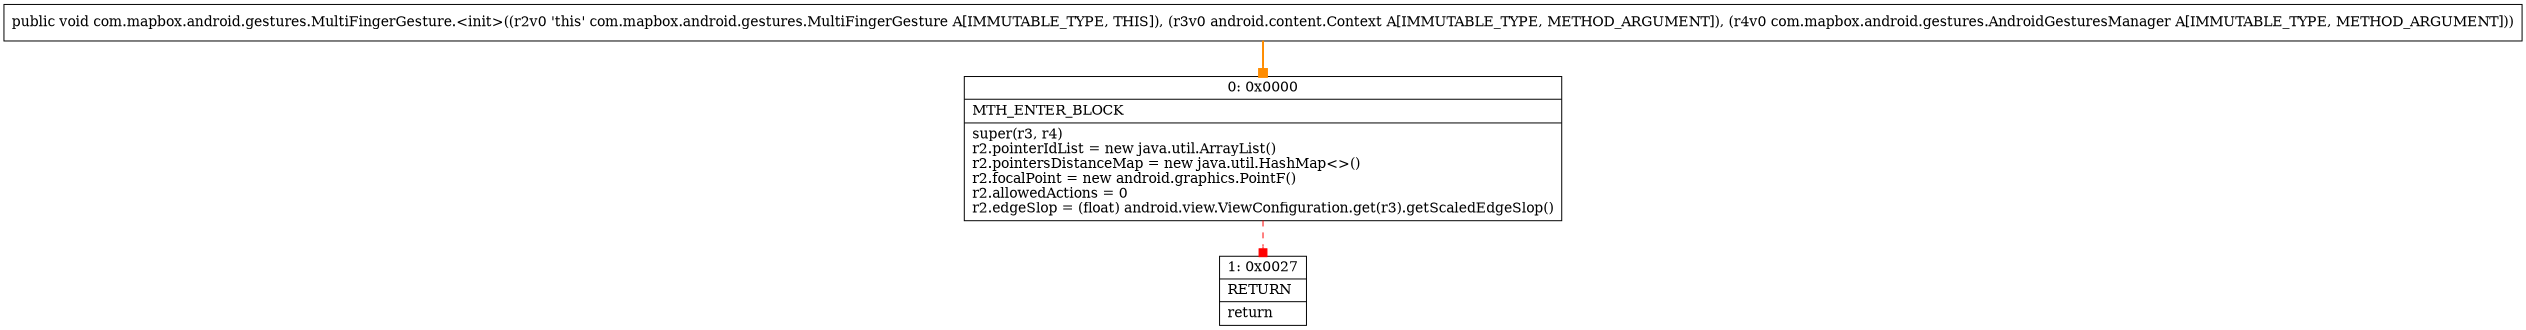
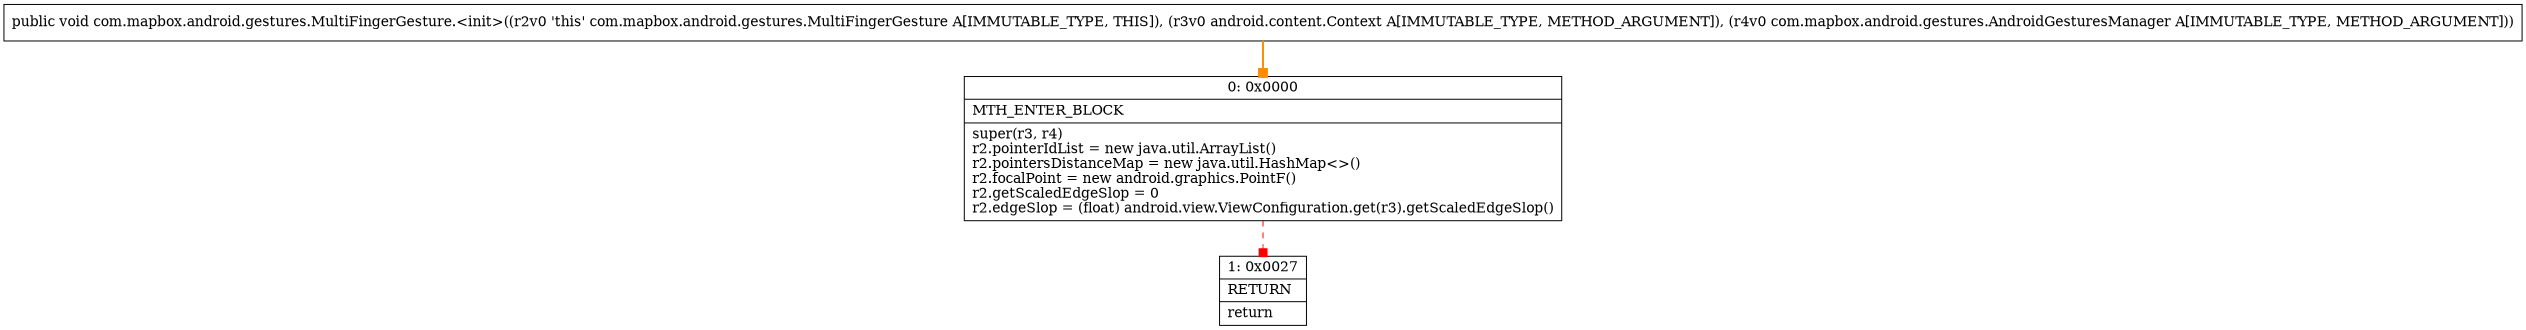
node "0: 0x0000": text "r2.allowedActions = 0" -> "r2.getScaledEdgeSlop = 0"
